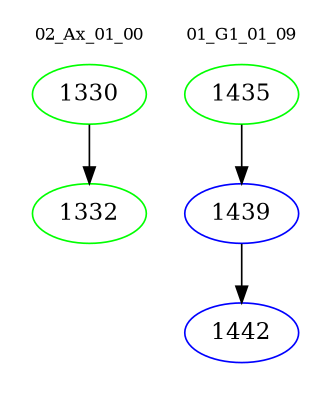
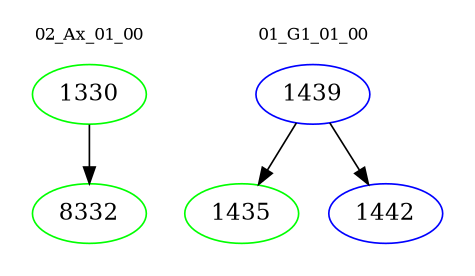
cluster "01_G1_01_09": label "01_G1_01_09" -> "01_G1_01_00"
edge "1435" -> "1439": reversed
node "1332": label "1332" -> "8332"
